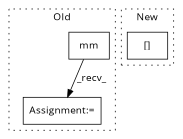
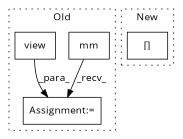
node "view": added
